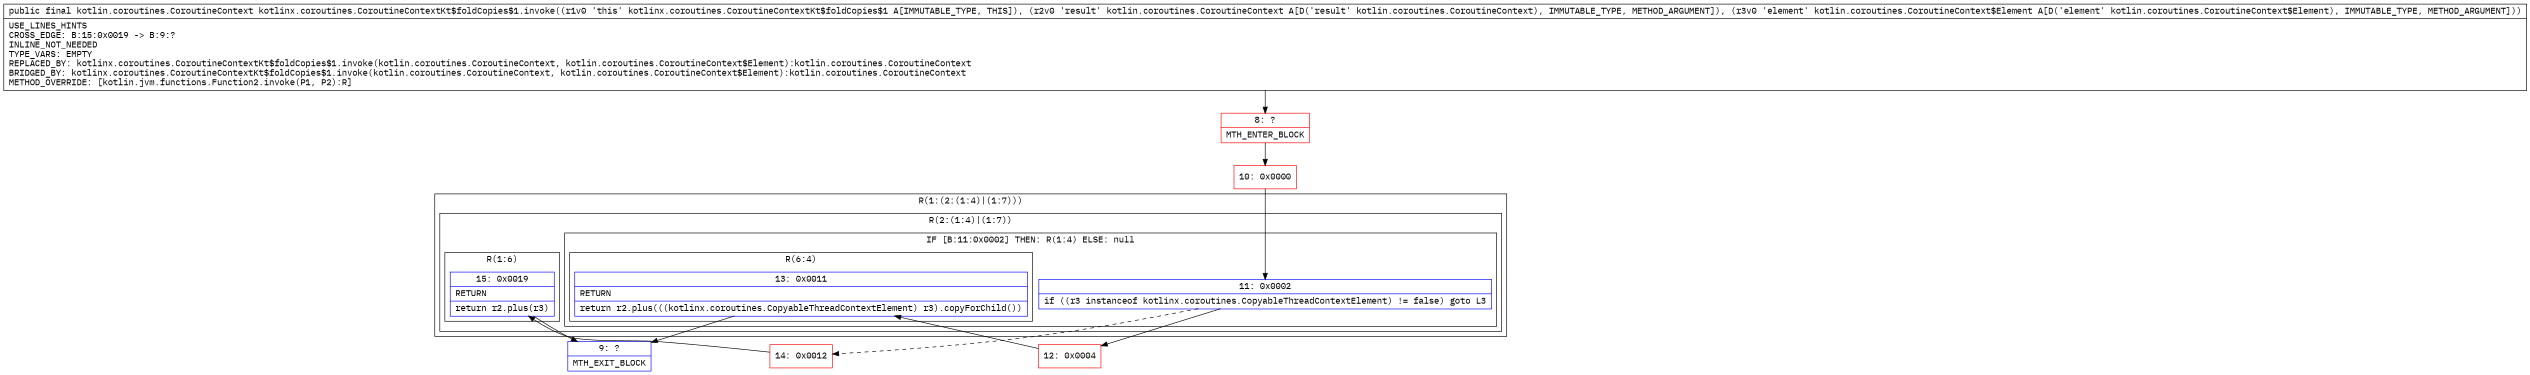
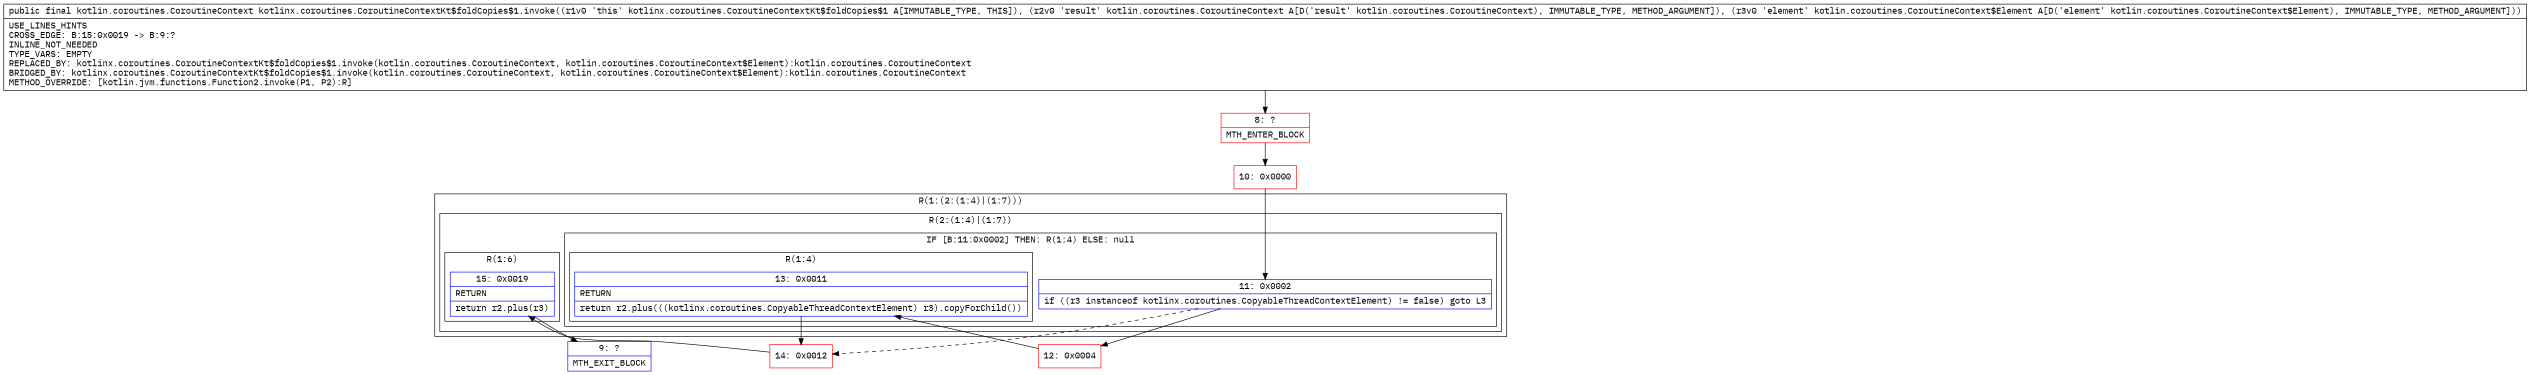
cluster "R(6:4)": label "R(6:4)" -> "R(1:4)"
edge "13: 0x0011" -> "9: ?": now "13: 0x0011" -> "14: 0x0012"
